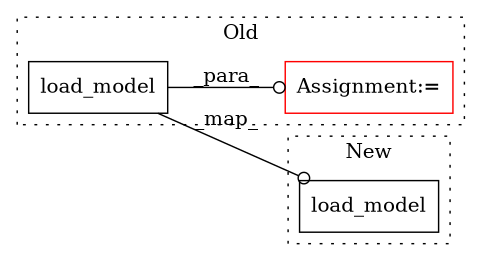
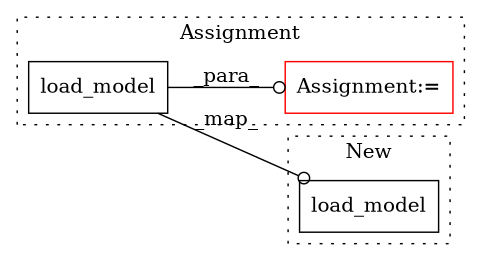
cluster "Old": label "Old" -> "Assignment"
